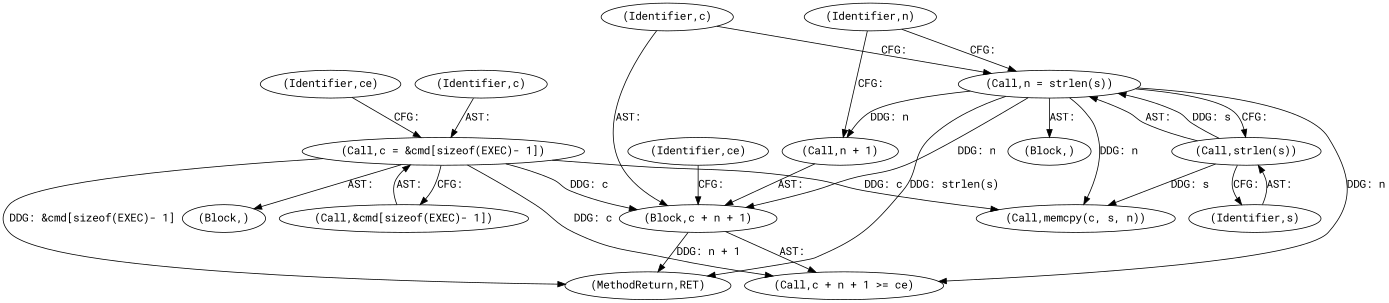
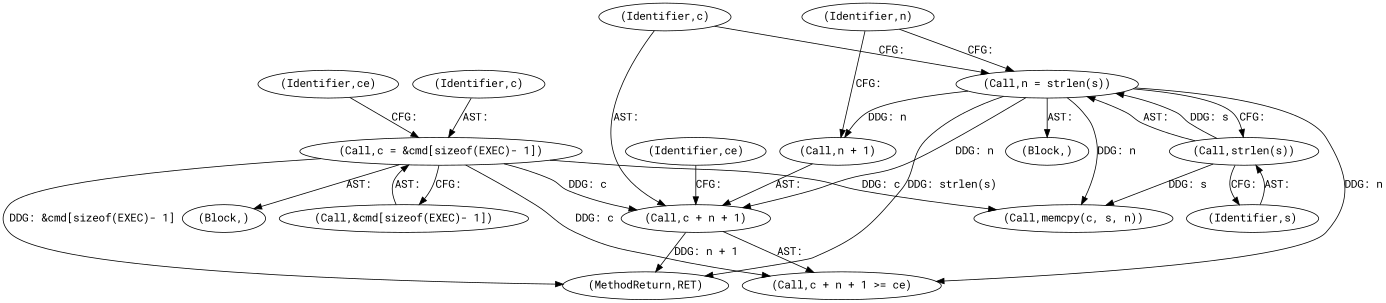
node "(Block,c + n + 1)": label "(Block,c + n + 1)" -> "(Call,c + n + 1)"
